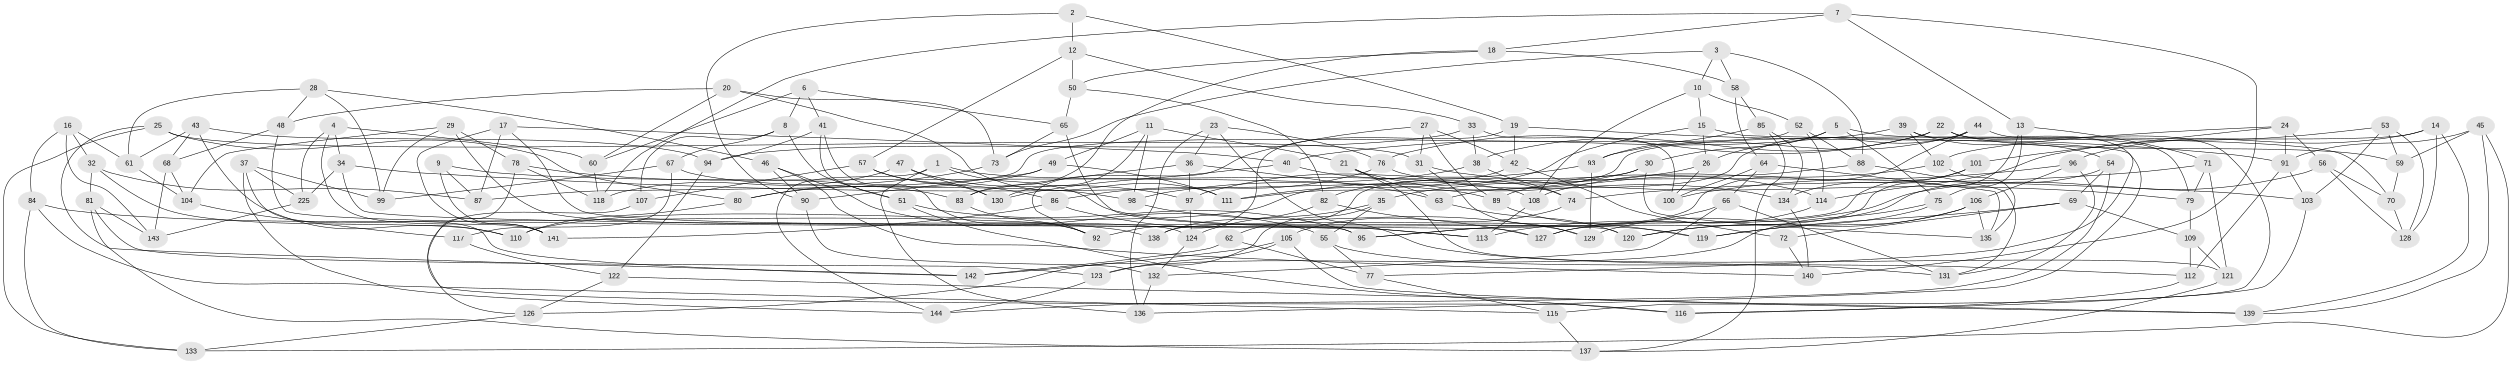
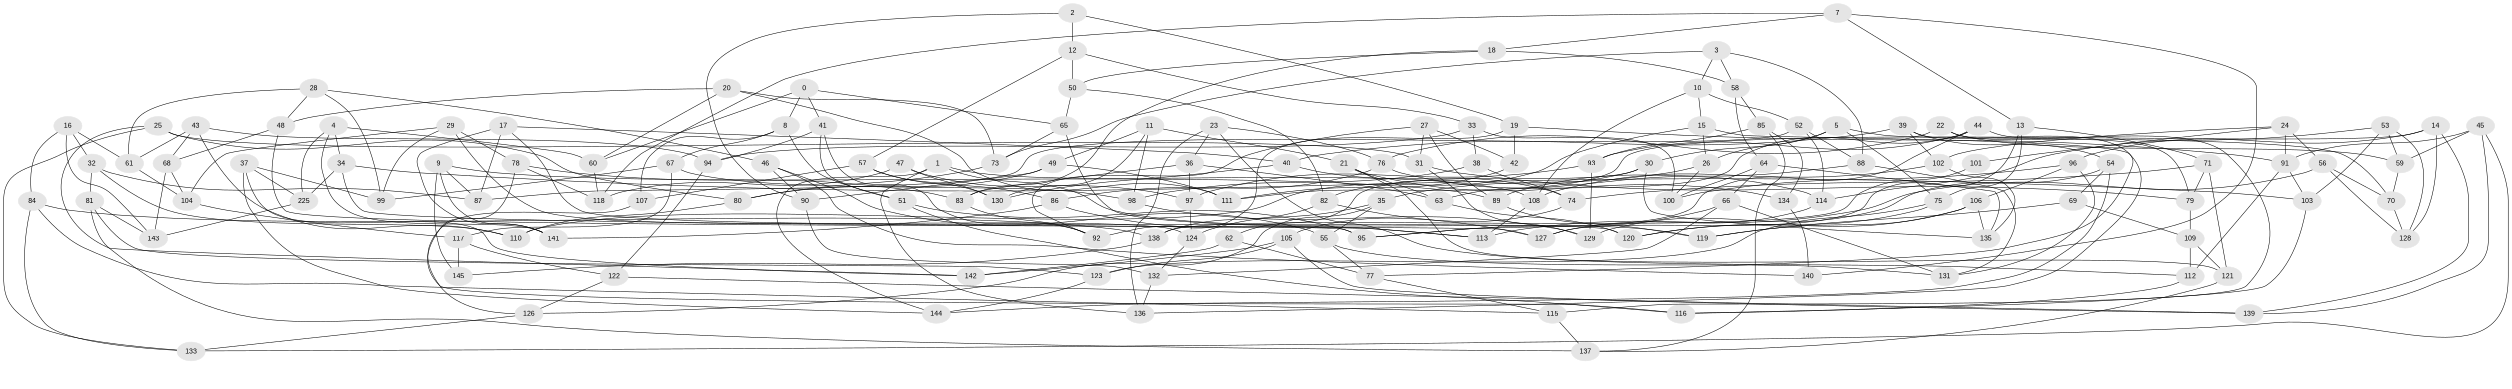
node "6": label "6" -> "0"
edge "22" -- "38": removed
edge "101" -- "134": removed
node "72": removed
node "145": added
